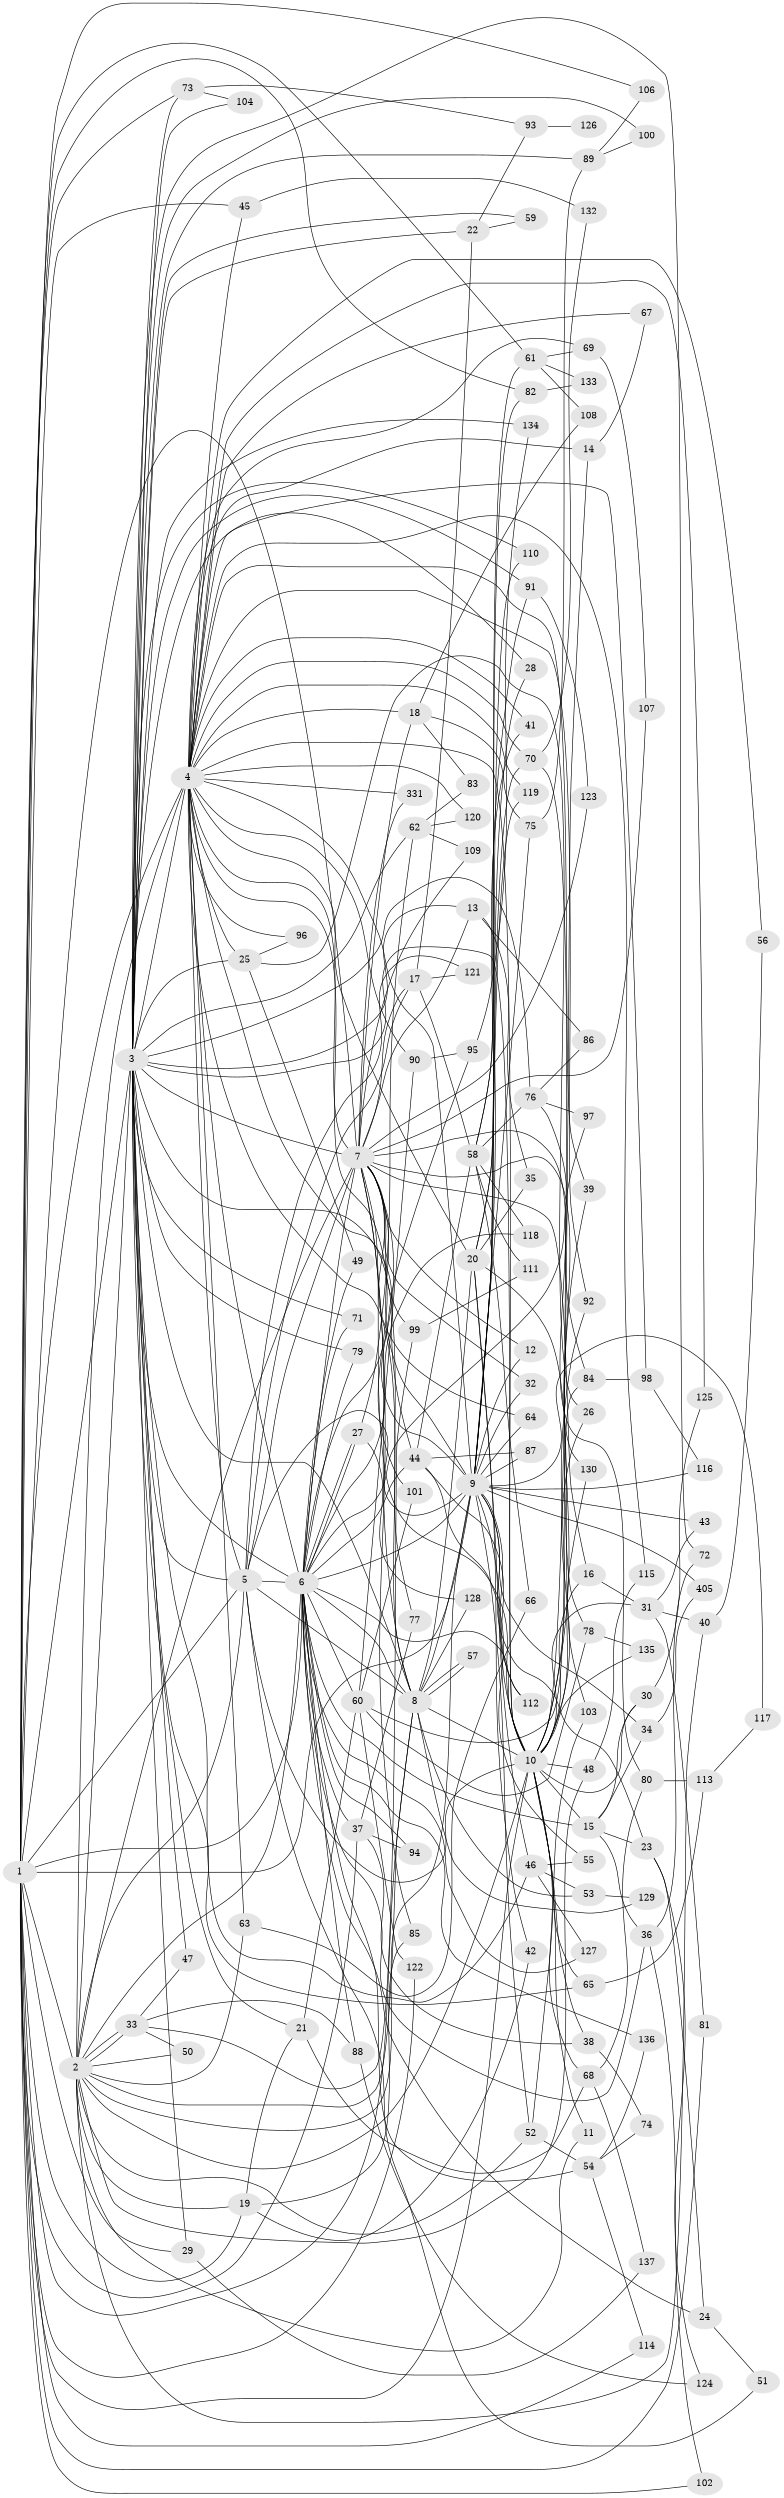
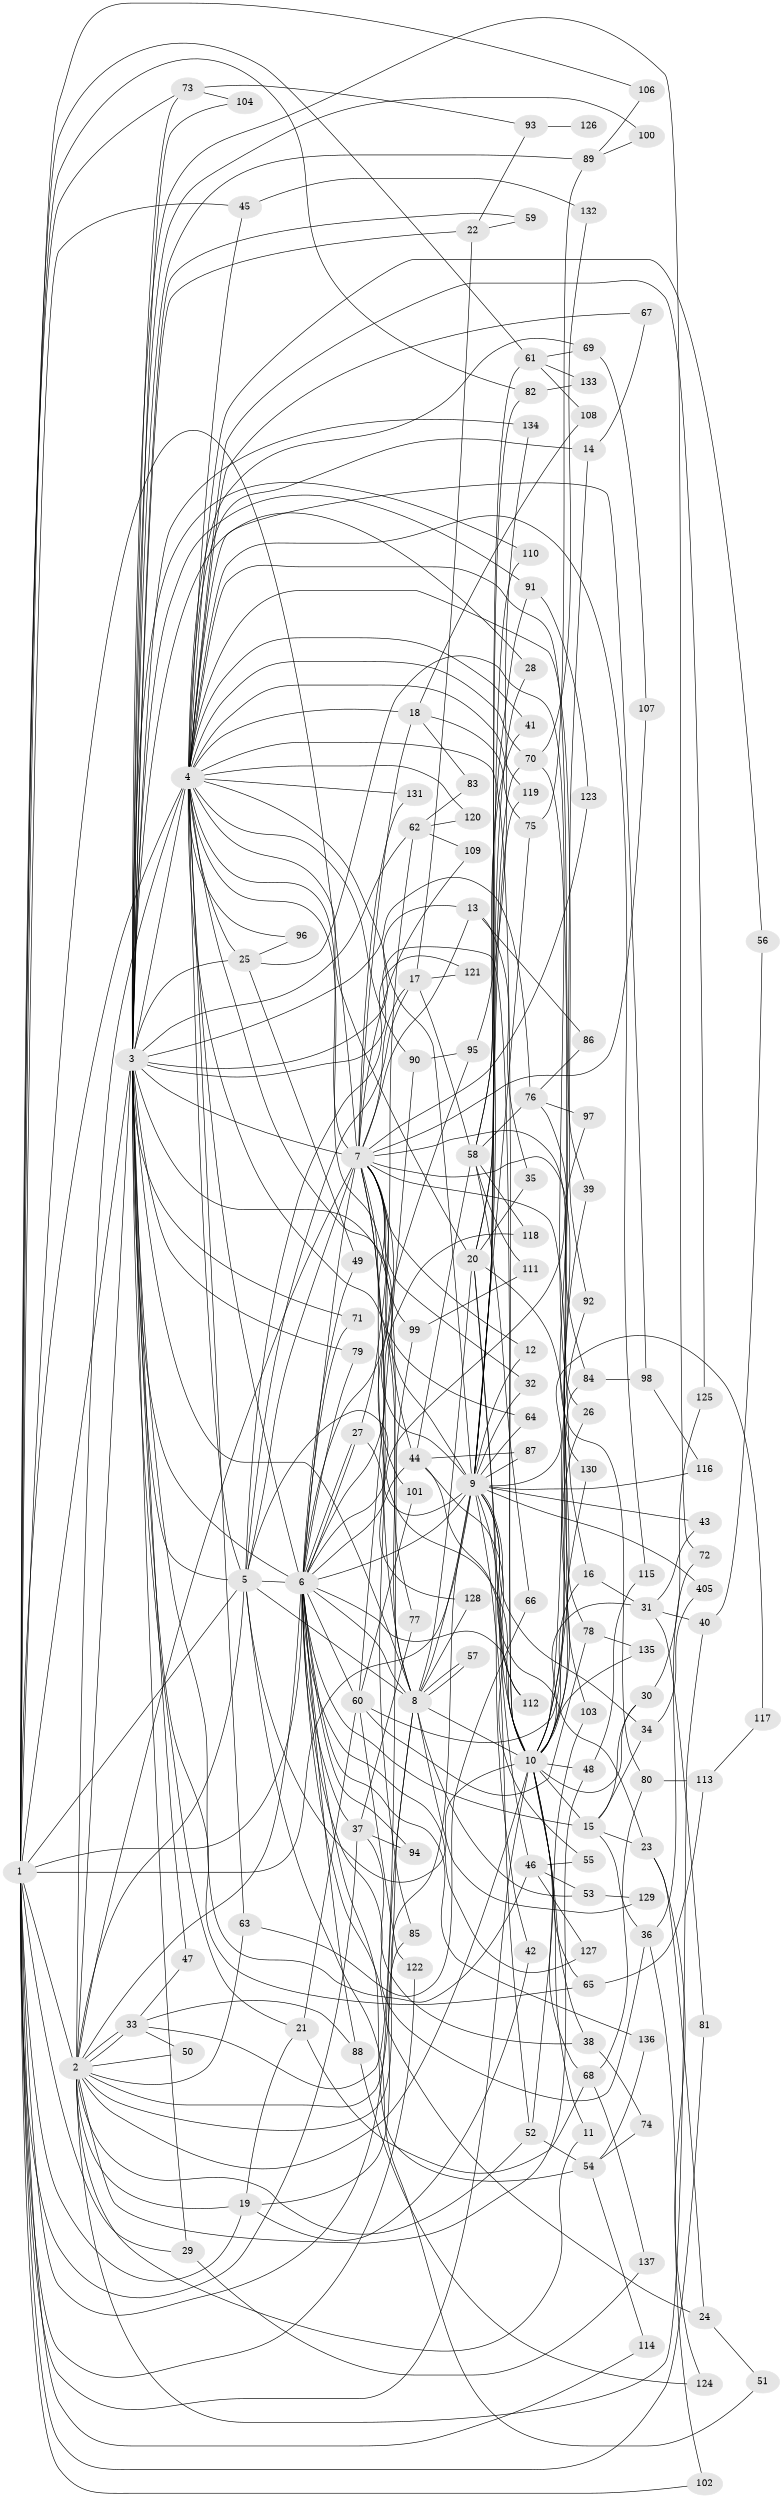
node "331": label "331" -> "131"
